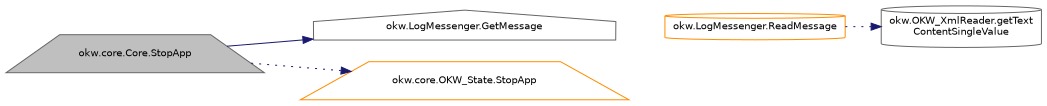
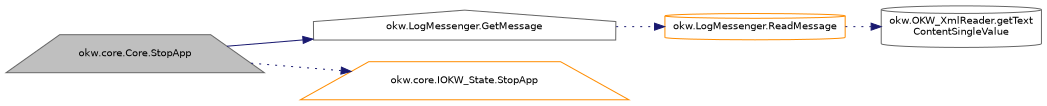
edge "okw.LogMessenger.GetMessage" -> "okw.LogMessenger.ReadMessage": added
node "okw.core.OKW_State.StopApp": label "okw.core.OKW_State.StopApp" -> "okw.core.IOKW_State.StopApp"
